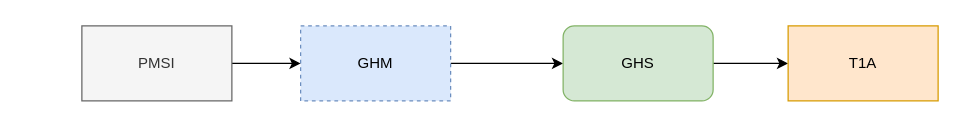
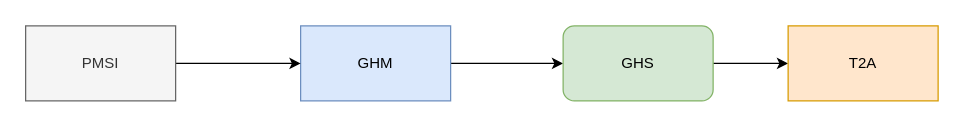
node "PMSI": moved (157, 63) -> (101, 63)
node "GHM": style dashed -> solid
node "T1A": label "T1A" -> "T2A"
